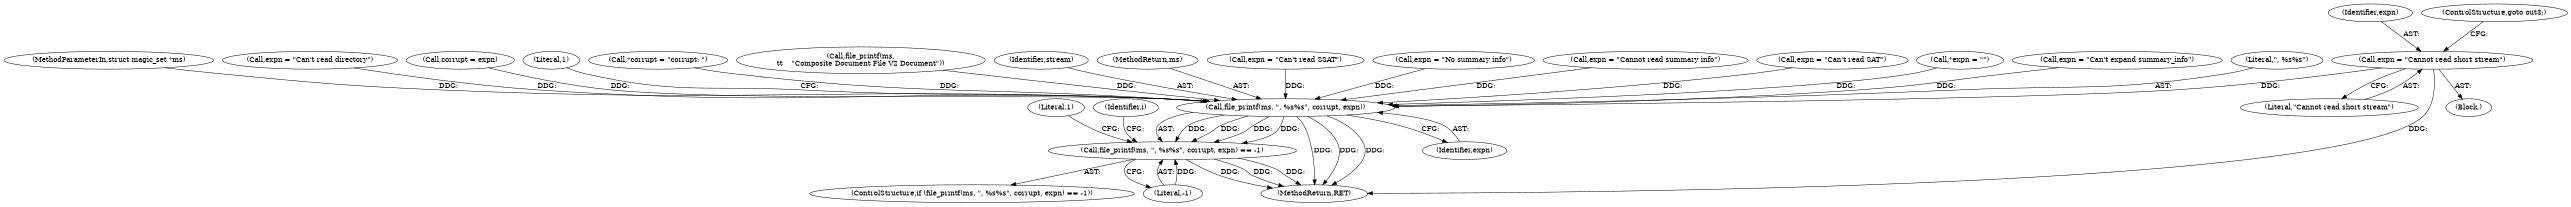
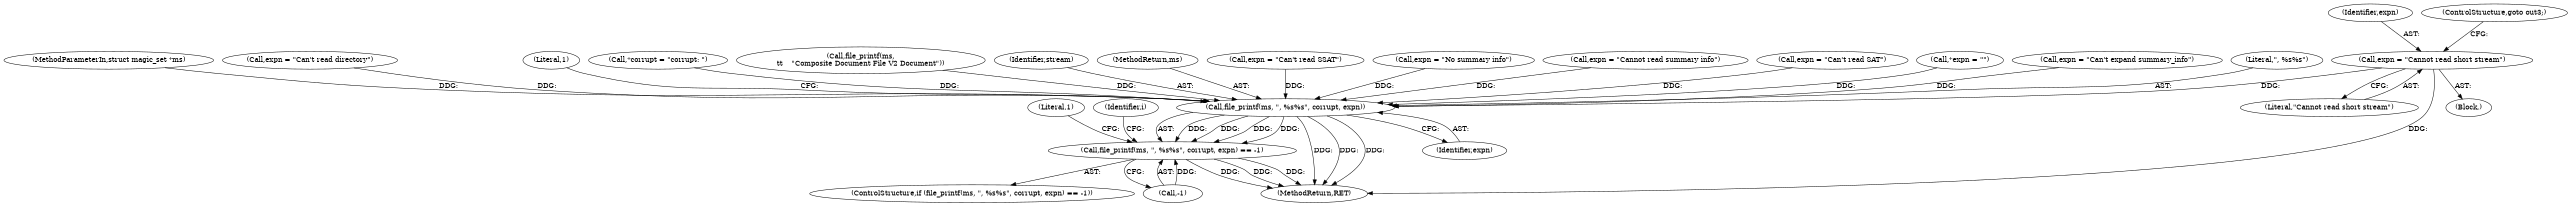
node "(Call,corrupt = expn)": removed
node "(Literal,-1)": label "(Literal,-1)" -> "(Call,-1)"
